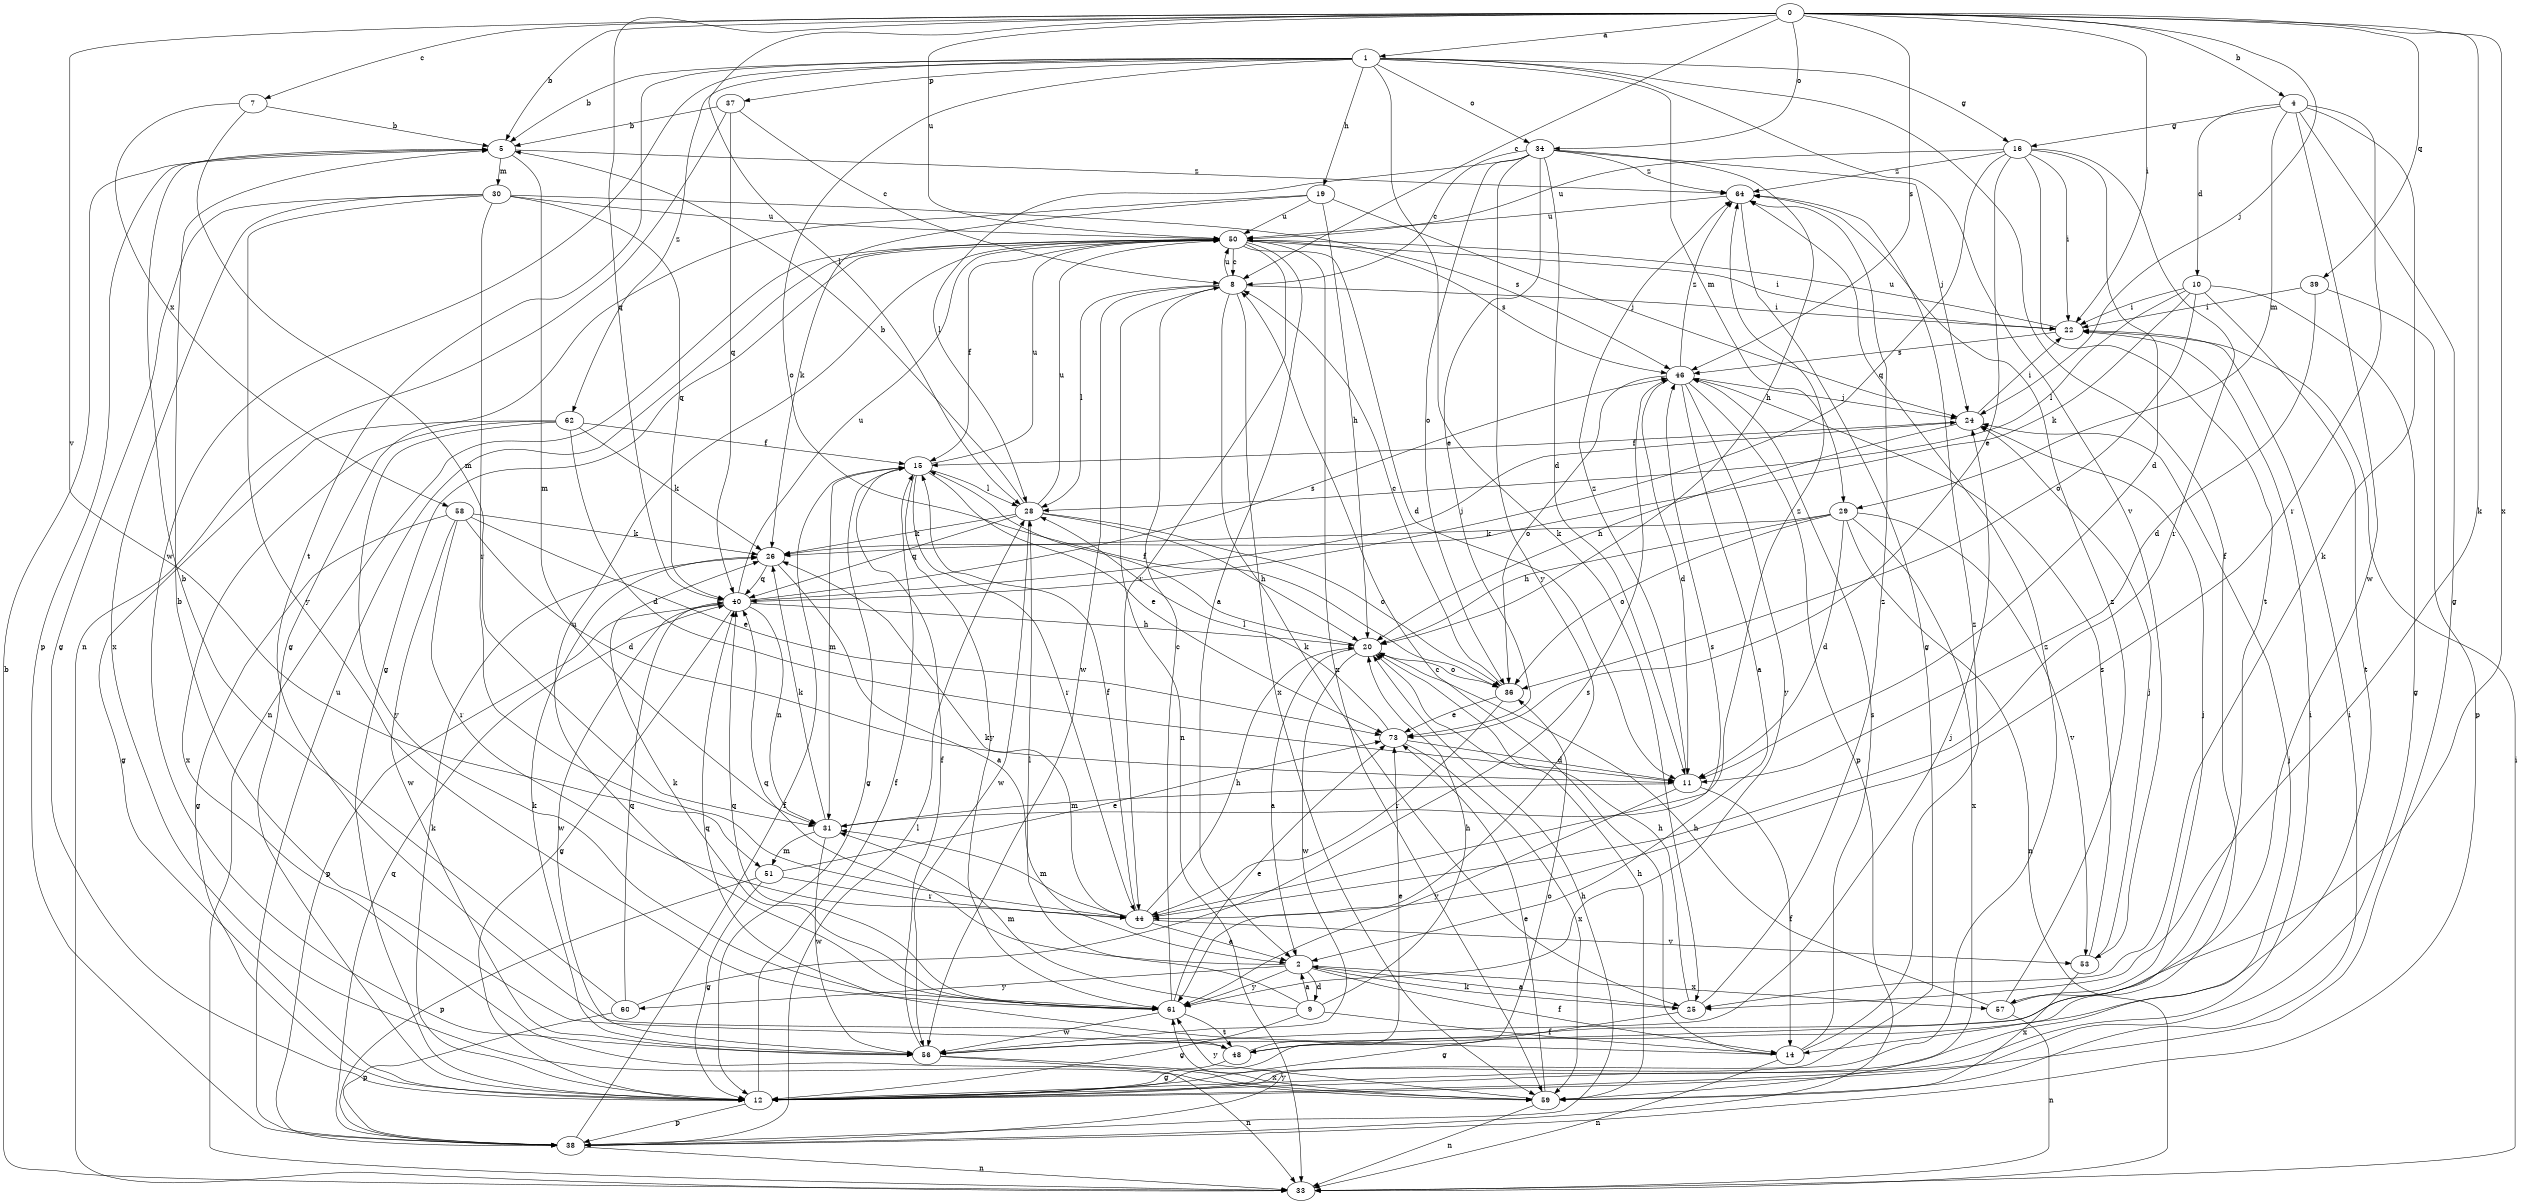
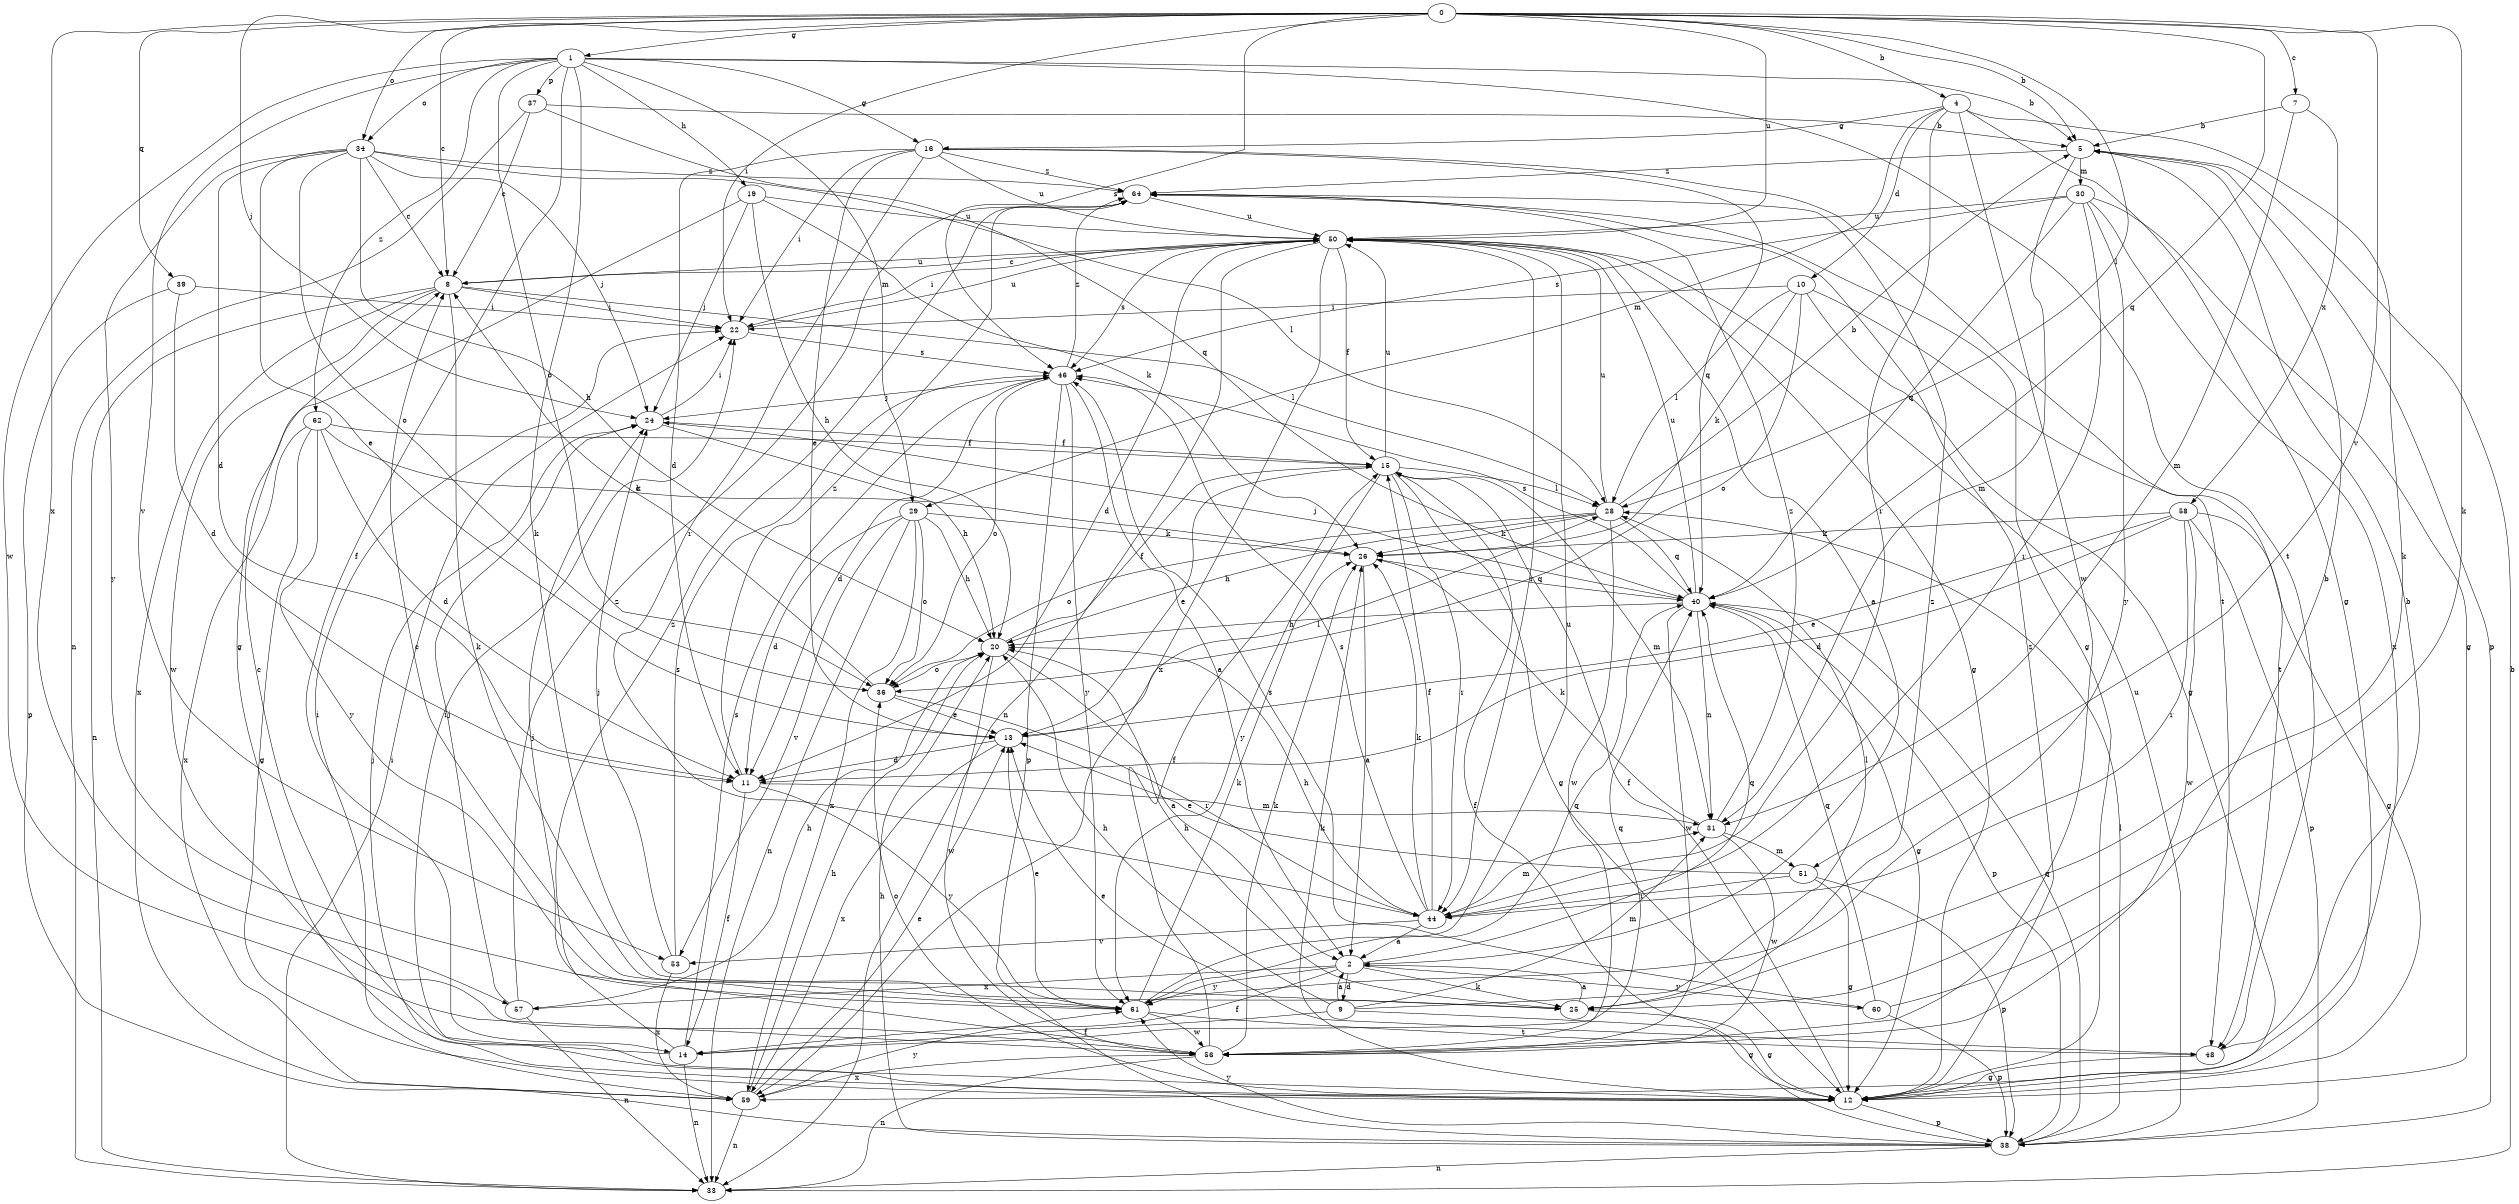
edge "0" -> "1": label "a" -> "g"
node "73": label "73" -> "13"
edge "58" -> "38": added, label "p"
